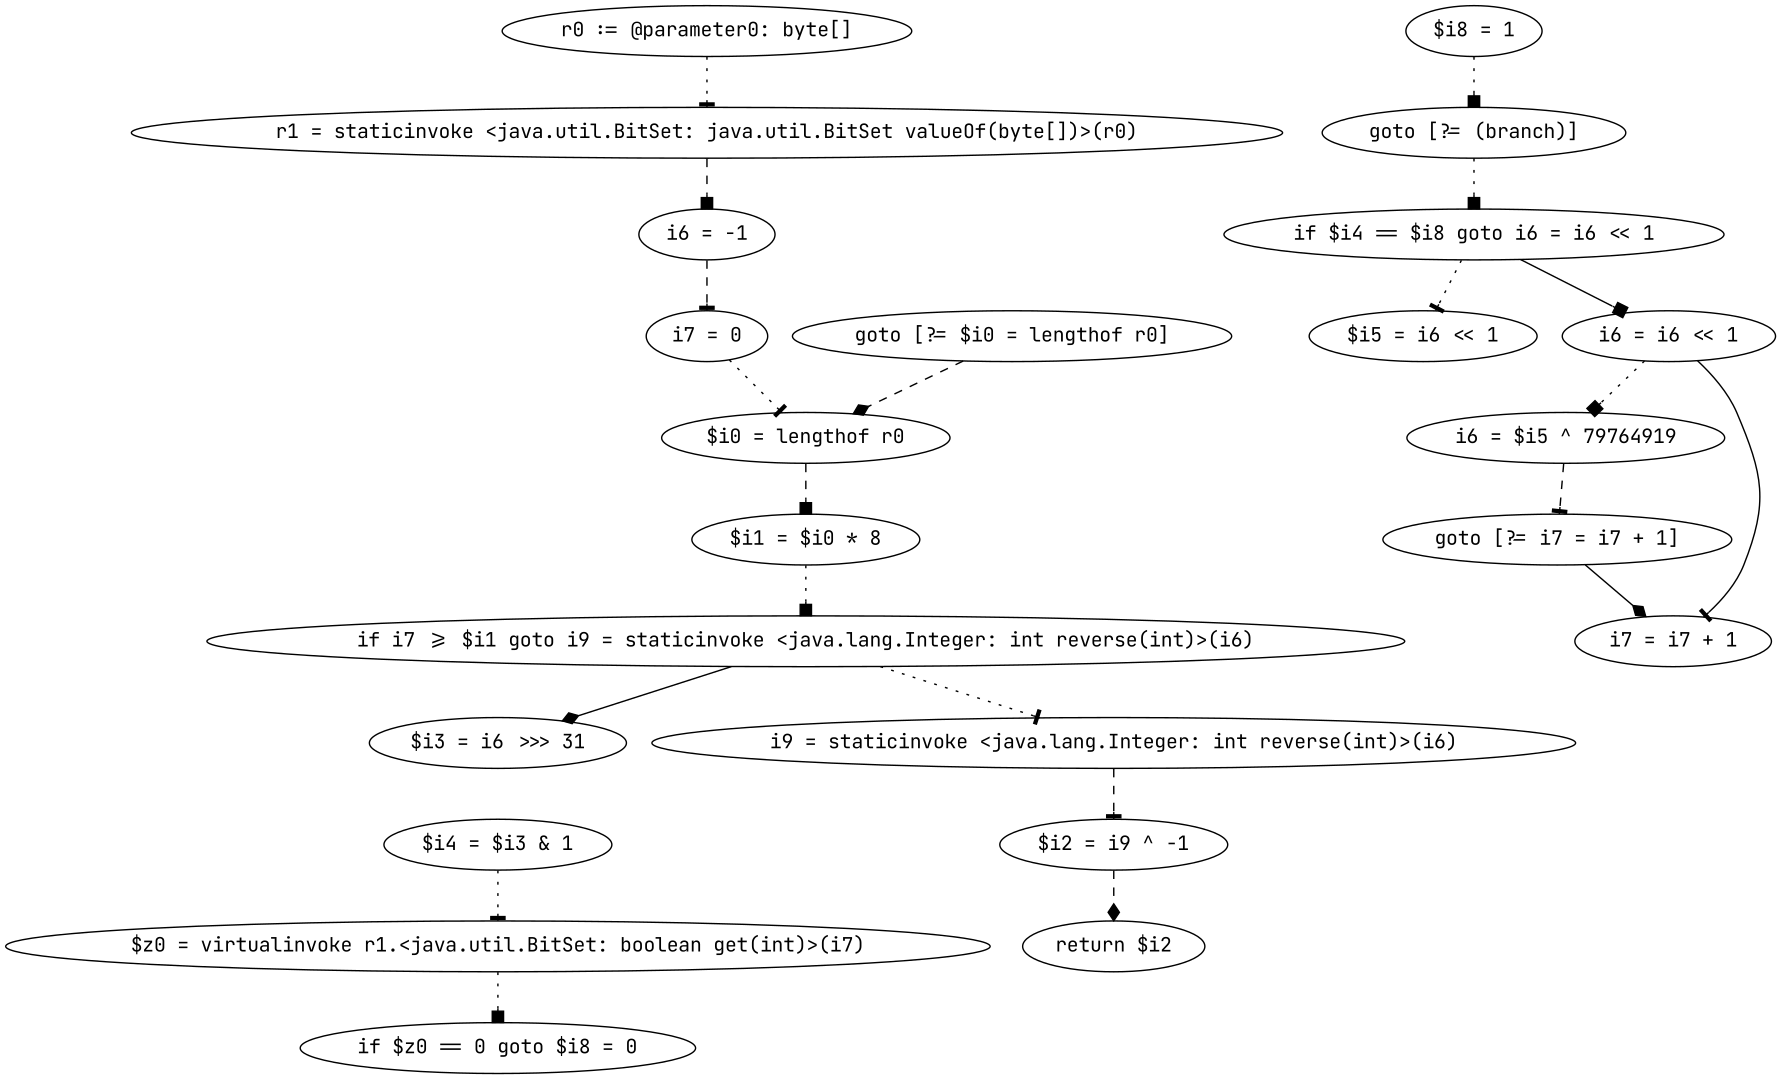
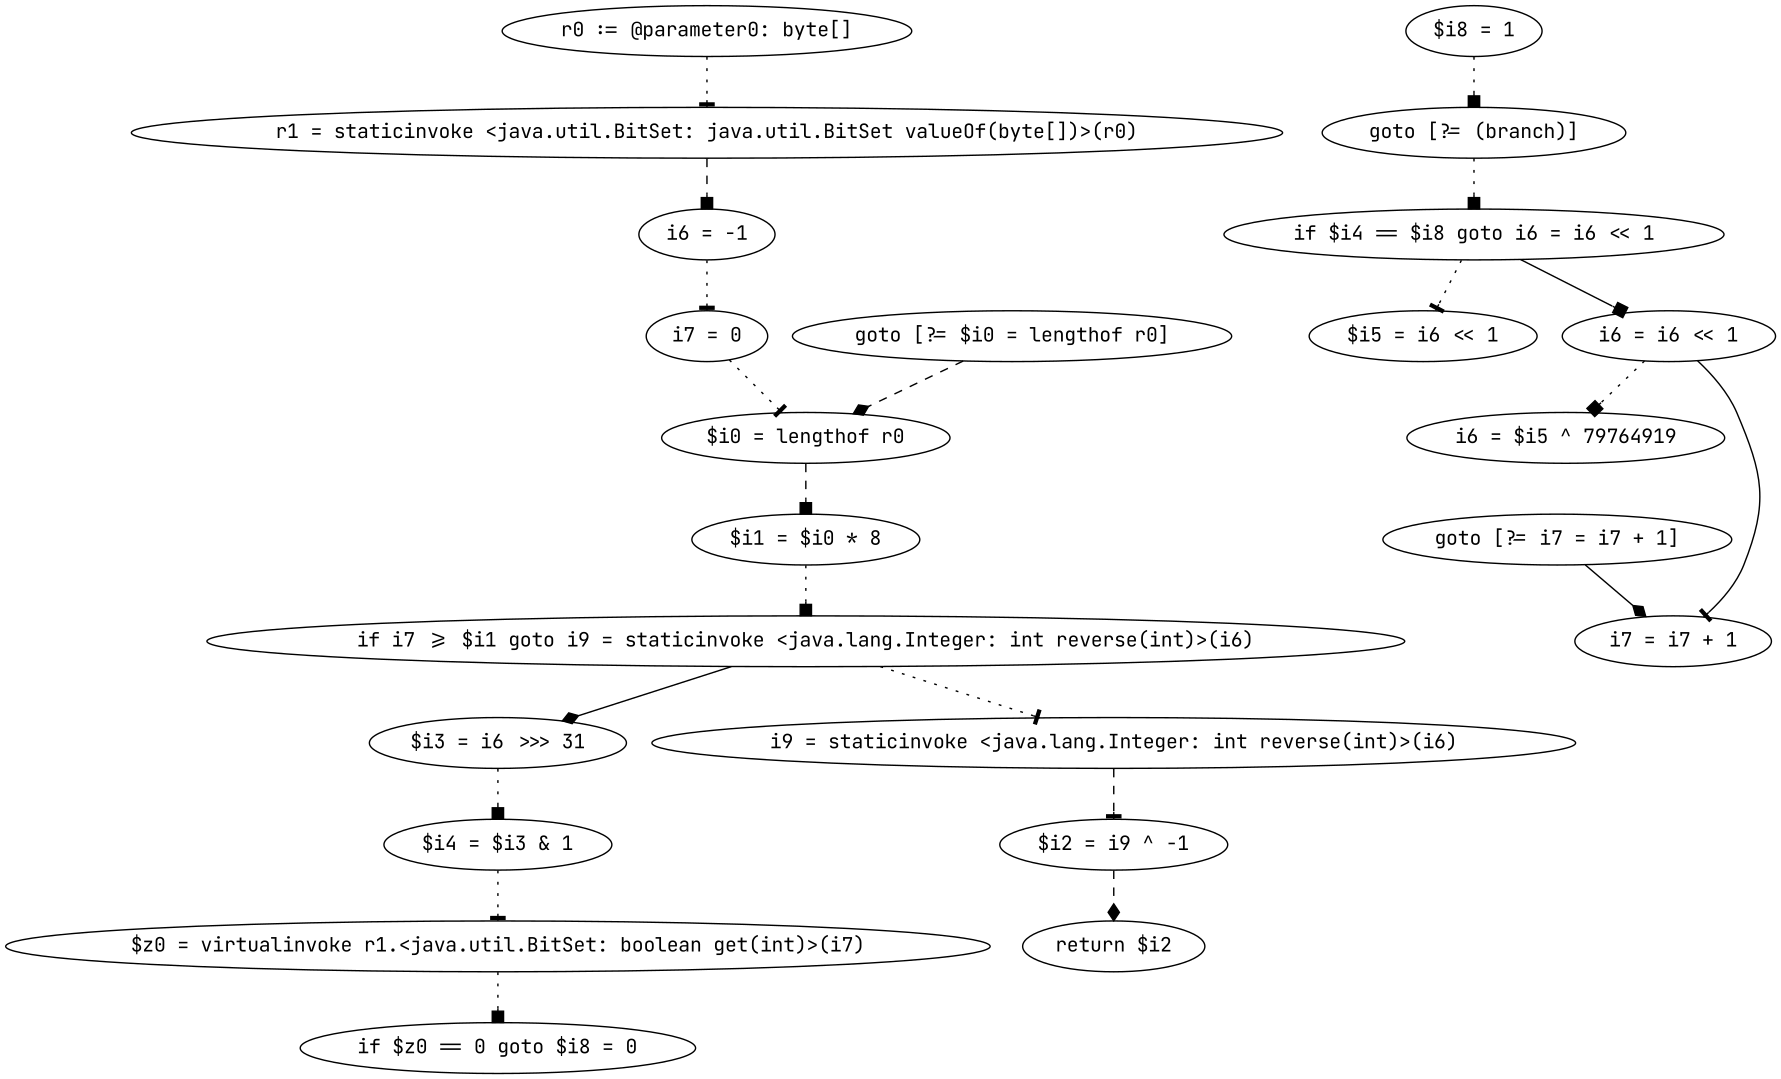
edge "i6 = -1" -> "i7 = 0": style dashed -> dotted
edge "i6 = $i5 ^ 79764919" -> "goto [?= i7 = i7 + 1]": removed
edge "$i3 = i6 >>> 31" -> "$i4 = $i3 & 1": added
